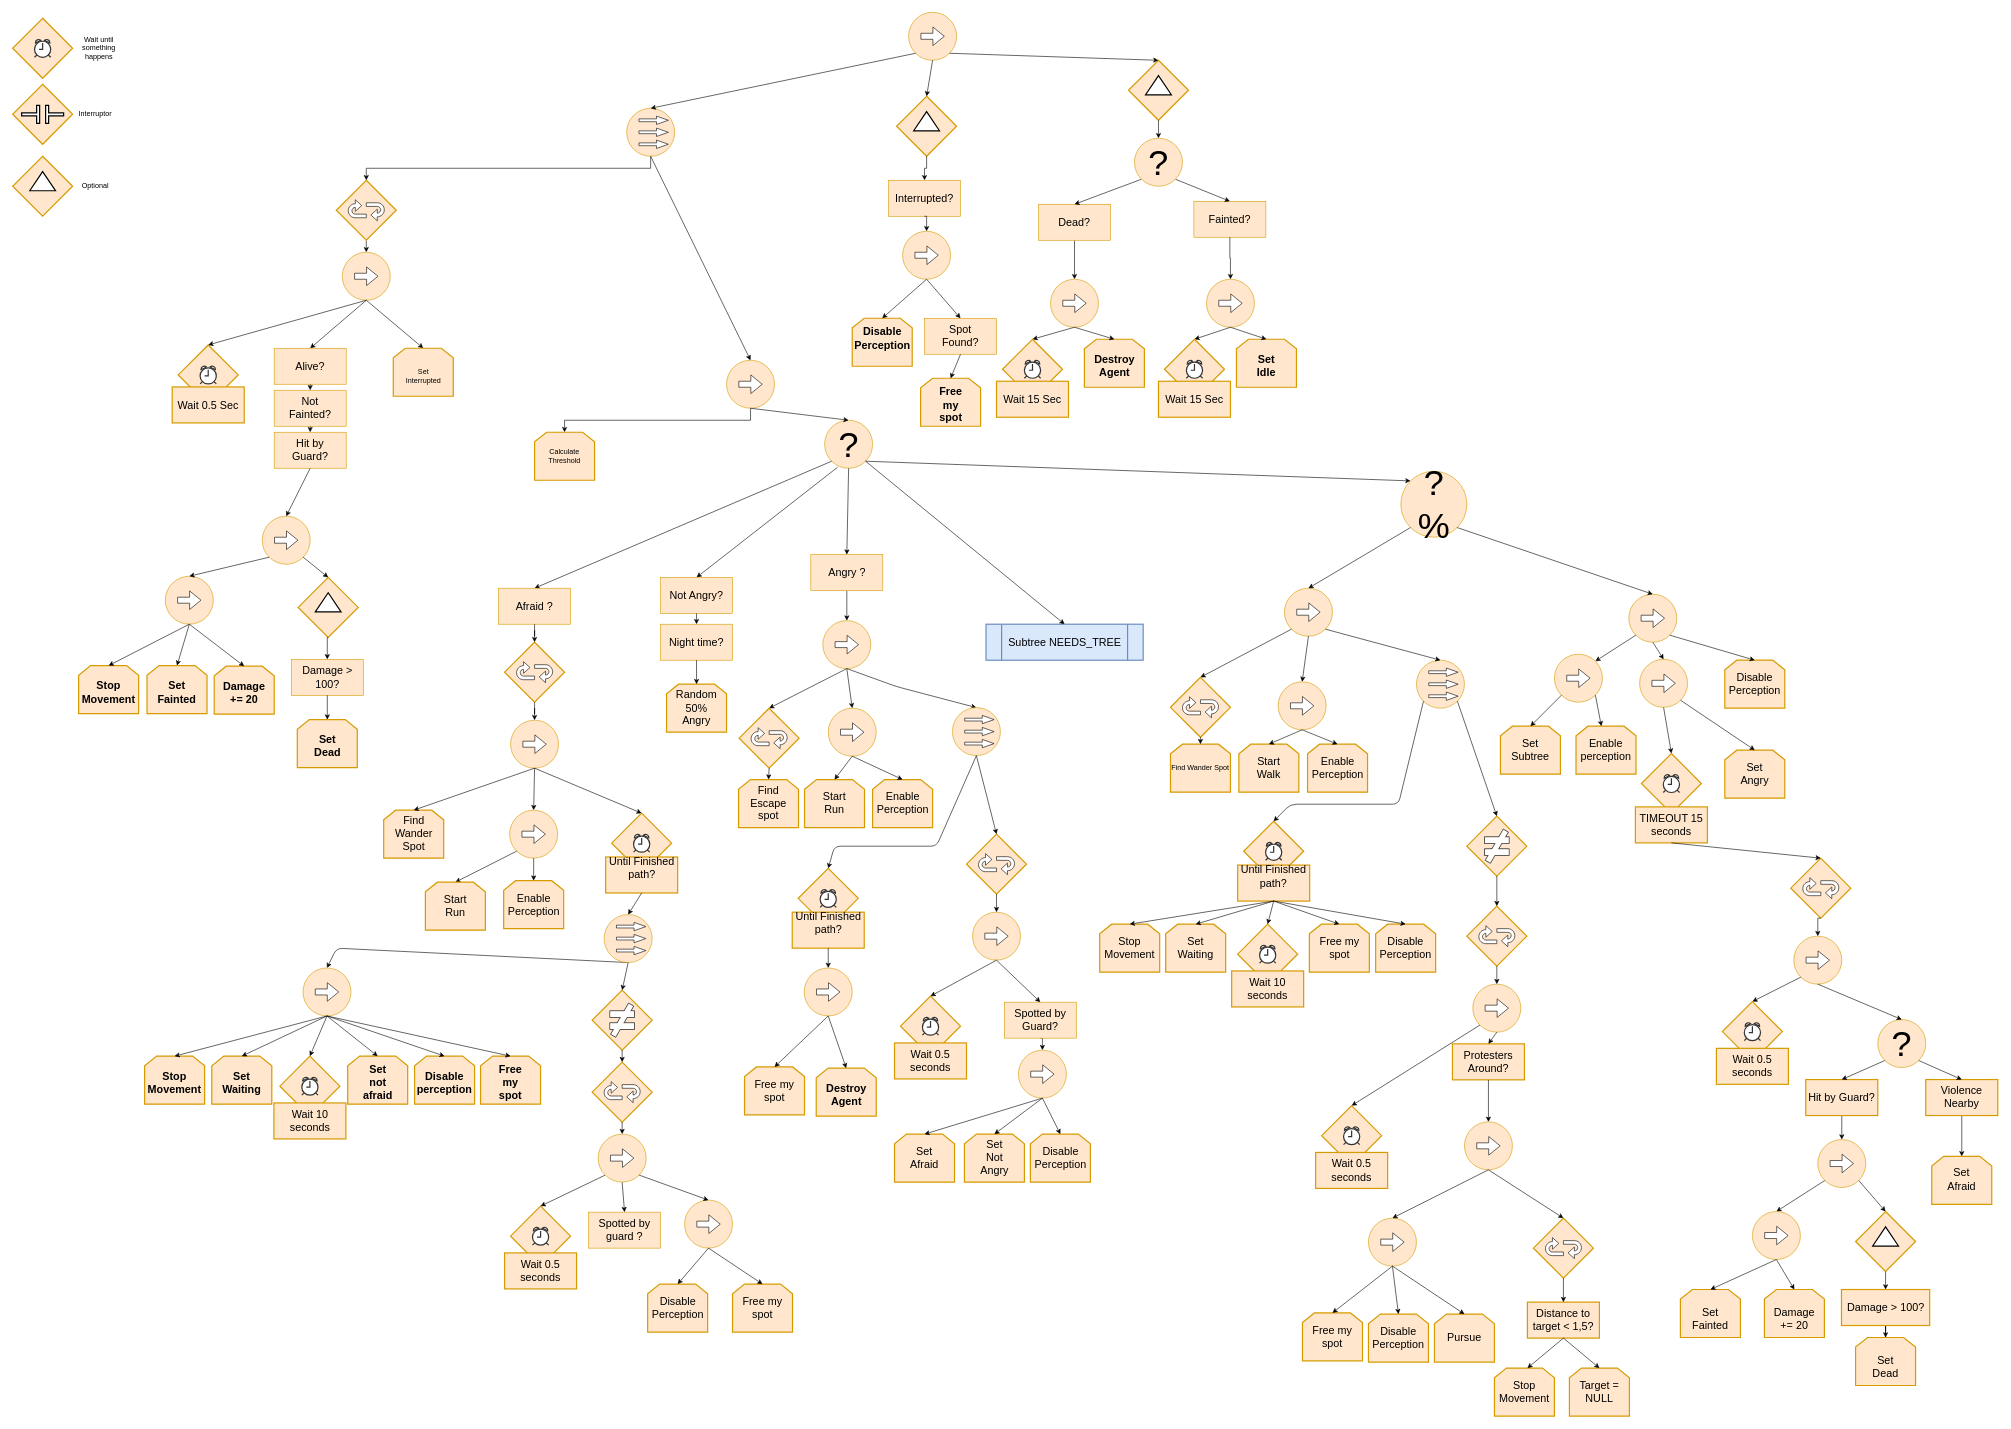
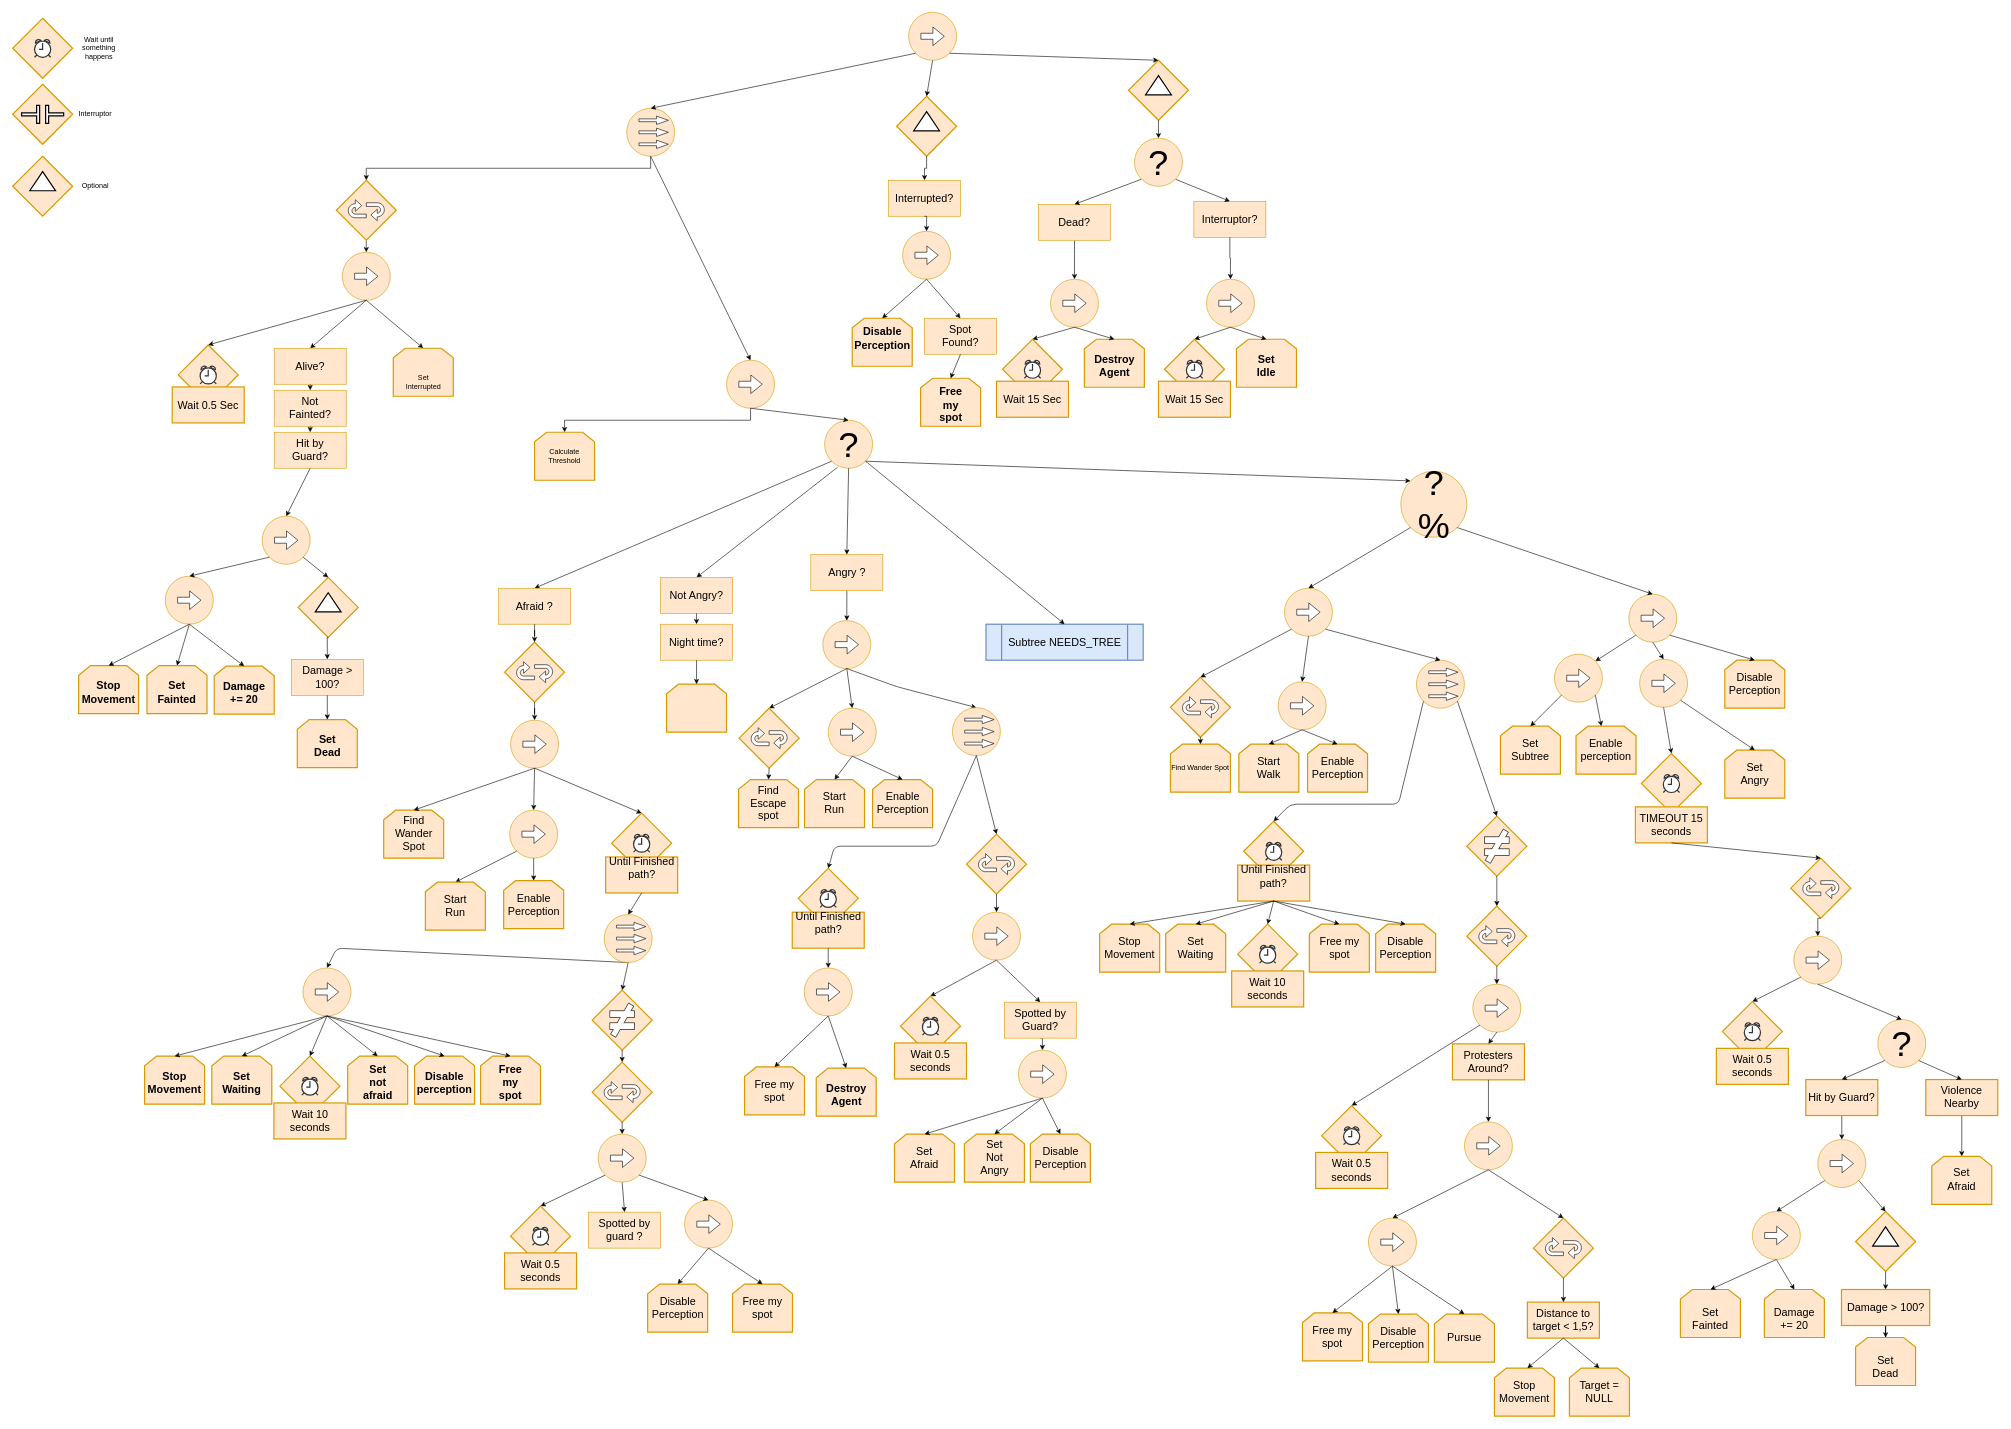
node "Fainted?": label "Fainted?" -> "Interruptor?"
node "Set Interrupted": moved (423, 372) -> (423, 378)
node "Random 50% Angry": removed
